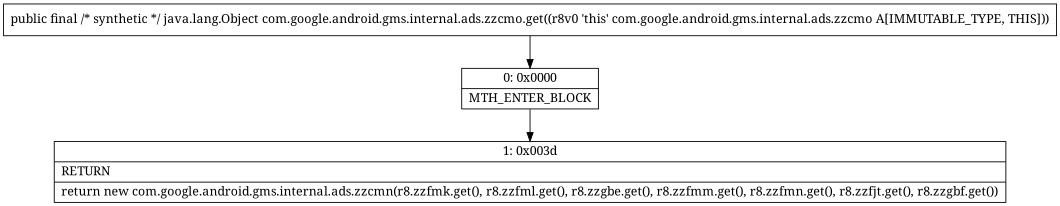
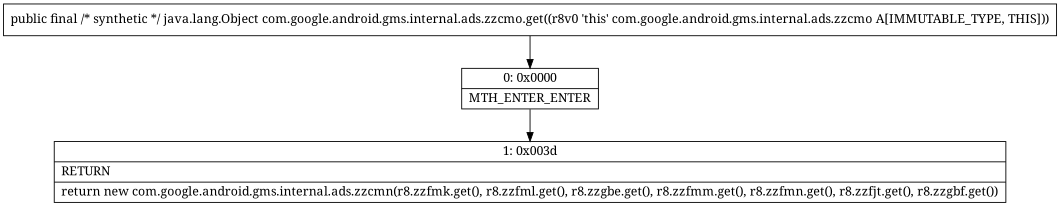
node "0: 0x0000": text "MTH_ENTER_BLOCK" -> "MTH_ENTER_ENTER"
